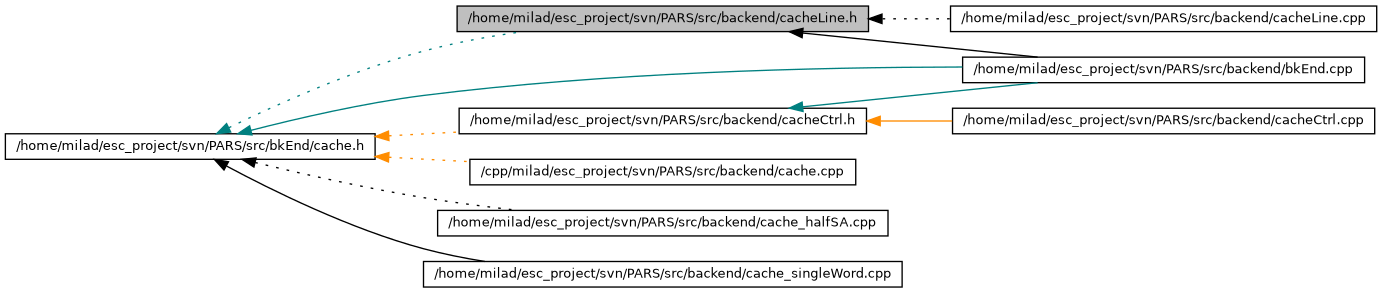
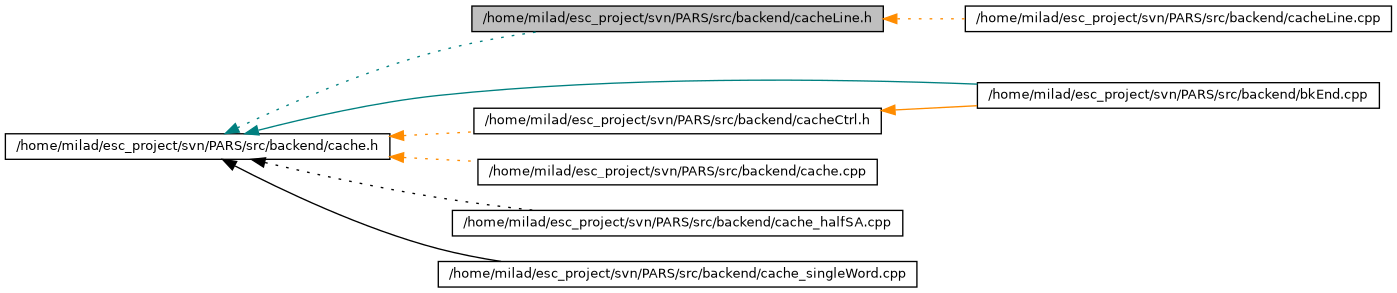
edge "/home/milad/esc_project/svn/PARS/src/backend/cacheLine.cpp" -> "/home/milad/esc_project/svn/PARS/src/backend/cacheLine.h": color black -> darkorange
edge "/home/milad/esc_project/svn/PARS/src/backend/bkEnd.cpp" -> "/home/milad/esc_project/svn/PARS/src/backend/cacheLine.h": removed
edge "/home/milad/esc_project/svn/PARS/src/backend/bkEnd.cpp" -> "/home/milad/esc_project/svn/PARS/src/backend/cacheCtrl.h": color teal -> darkorange
node "/home/milad/esc_project/svn/PARS/src/backend/cacheCtrl.cpp": removed
node "/home/milad/esc_project/svn/PARS/src/bkEnd/cache.h": label "/home/milad/esc_project/svn/PARS/src/bkEnd/cache.h" -> "/home/milad/esc_project/svn/PARS/src/backend/cache.h"
node "/cpp/milad/esc_project/svn/PARS/src/backend/cache.cpp": label "/cpp/milad/esc_project/svn/PARS/src/backend/cache.cpp" -> "/home/milad/esc_project/svn/PARS/src/backend/cache.cpp"
